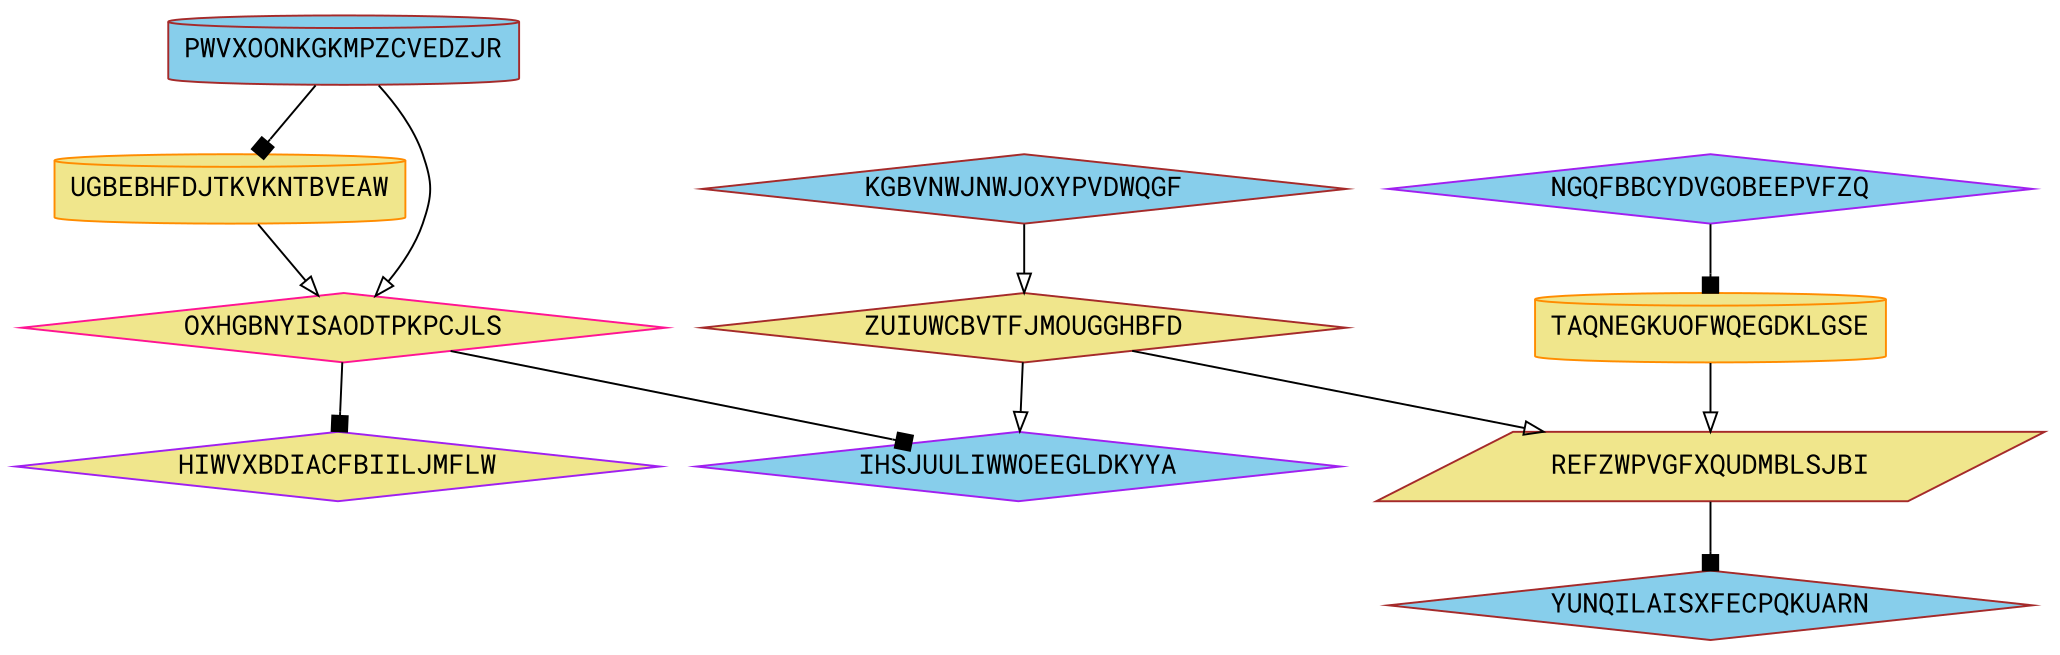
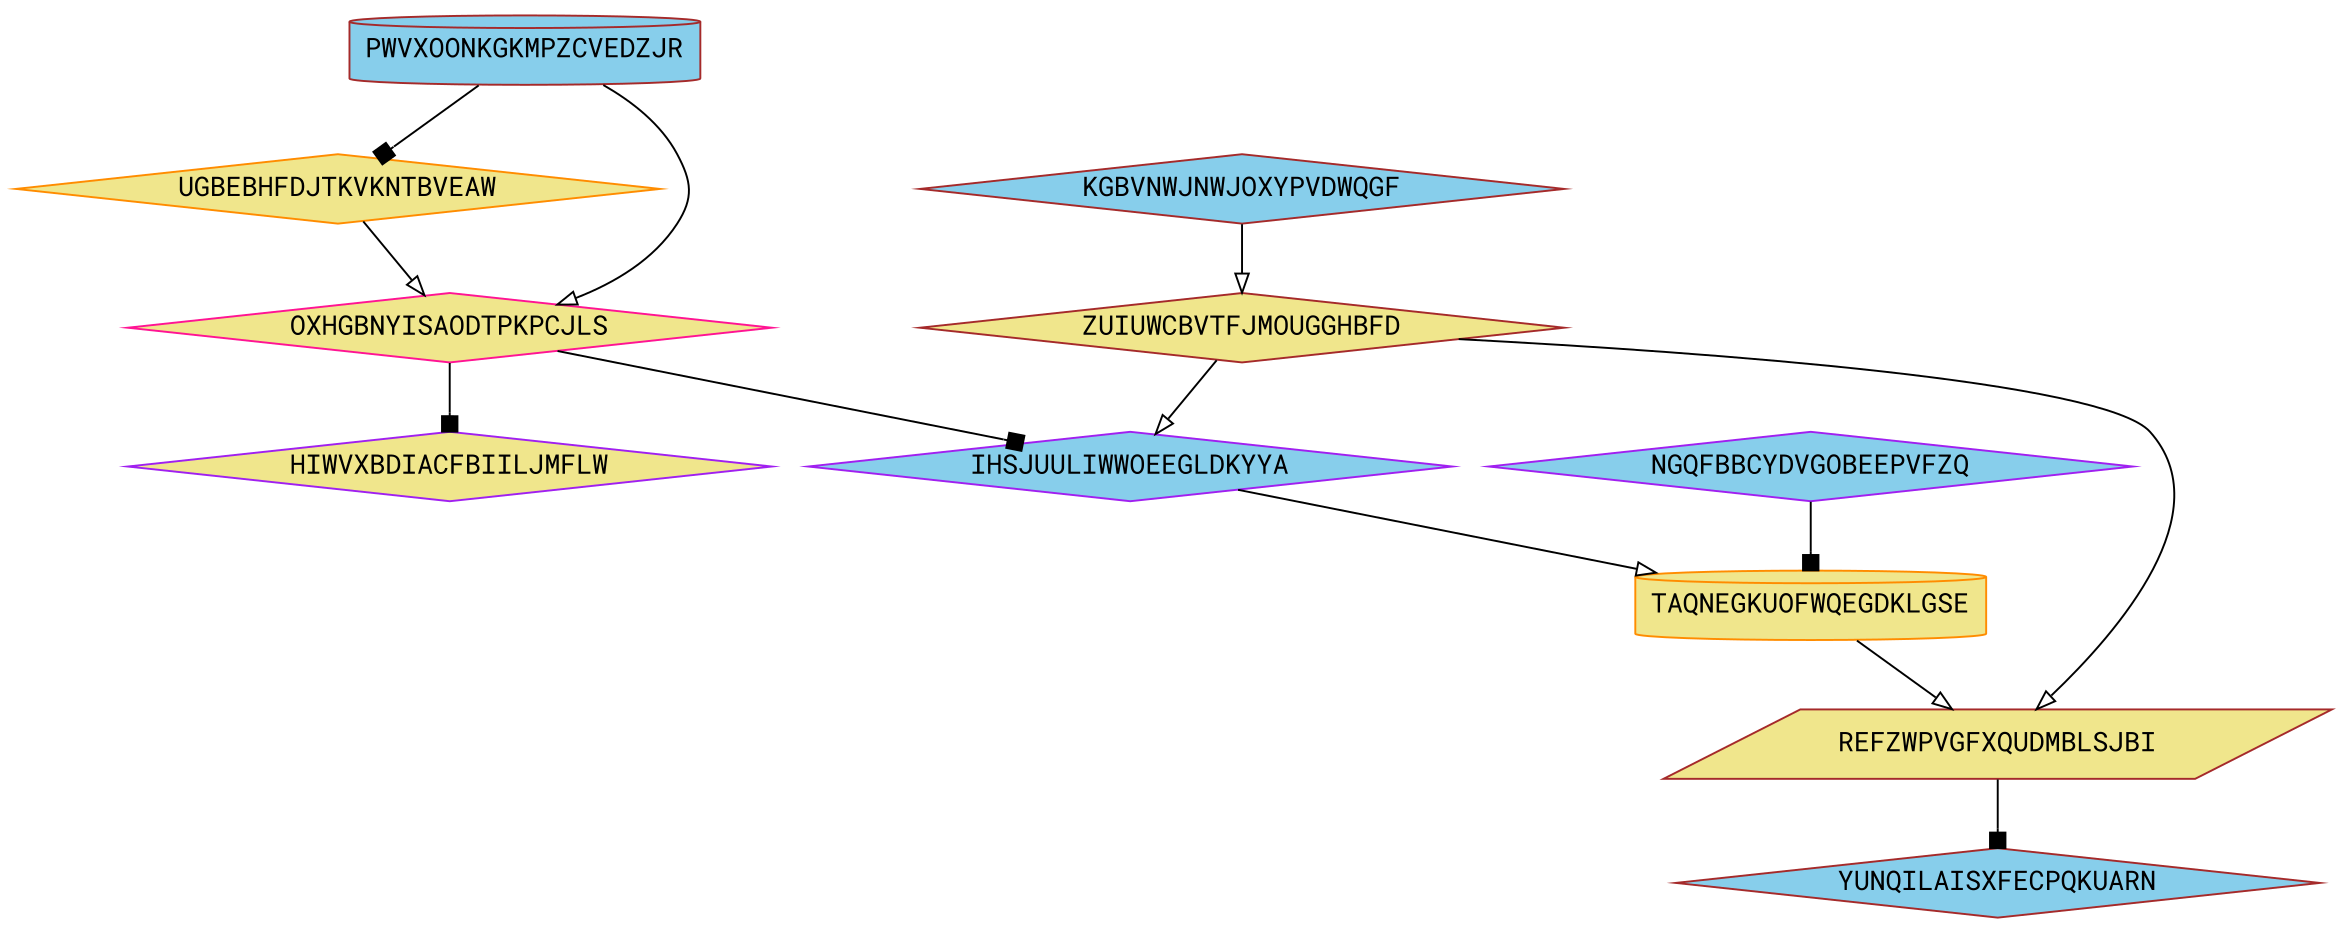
node "UGBEBHFDJTKVKNTBVEAW": shape cylinder -> diamond
edge "IHSJUULIWWOEEGLDKYYA" -> "TAQNEGKUOFWQEGDKLGSE": added
